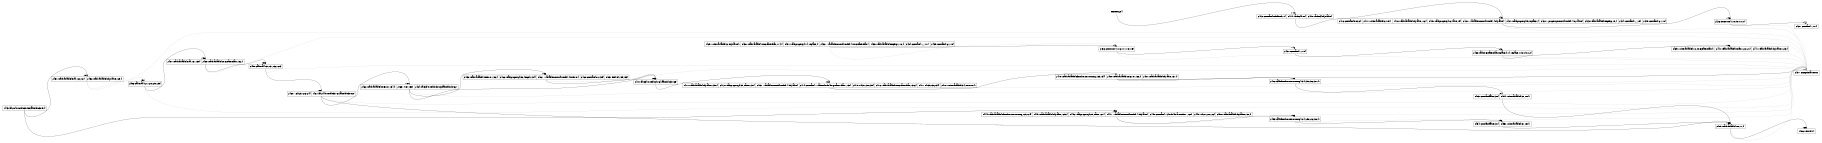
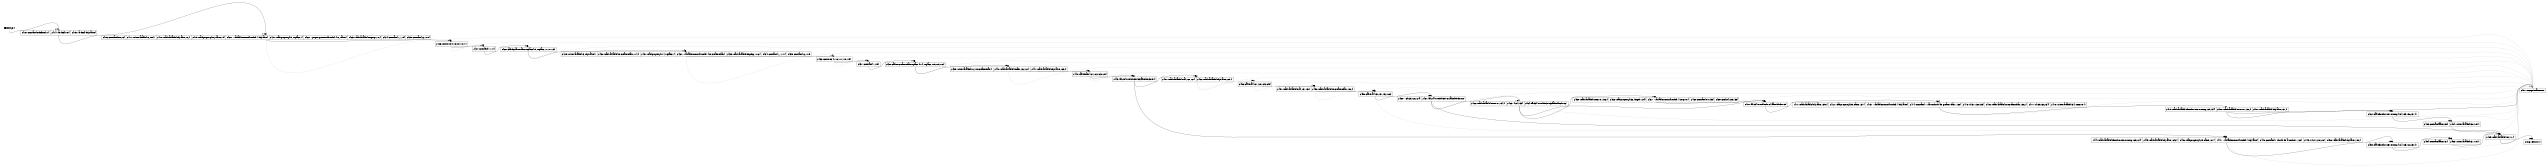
node "2428: call-objValue.value.replace [v5,'replace',v7,v11,v3]": added
node "2442: call-isNaN [v21,v22,v23,v20]": added
